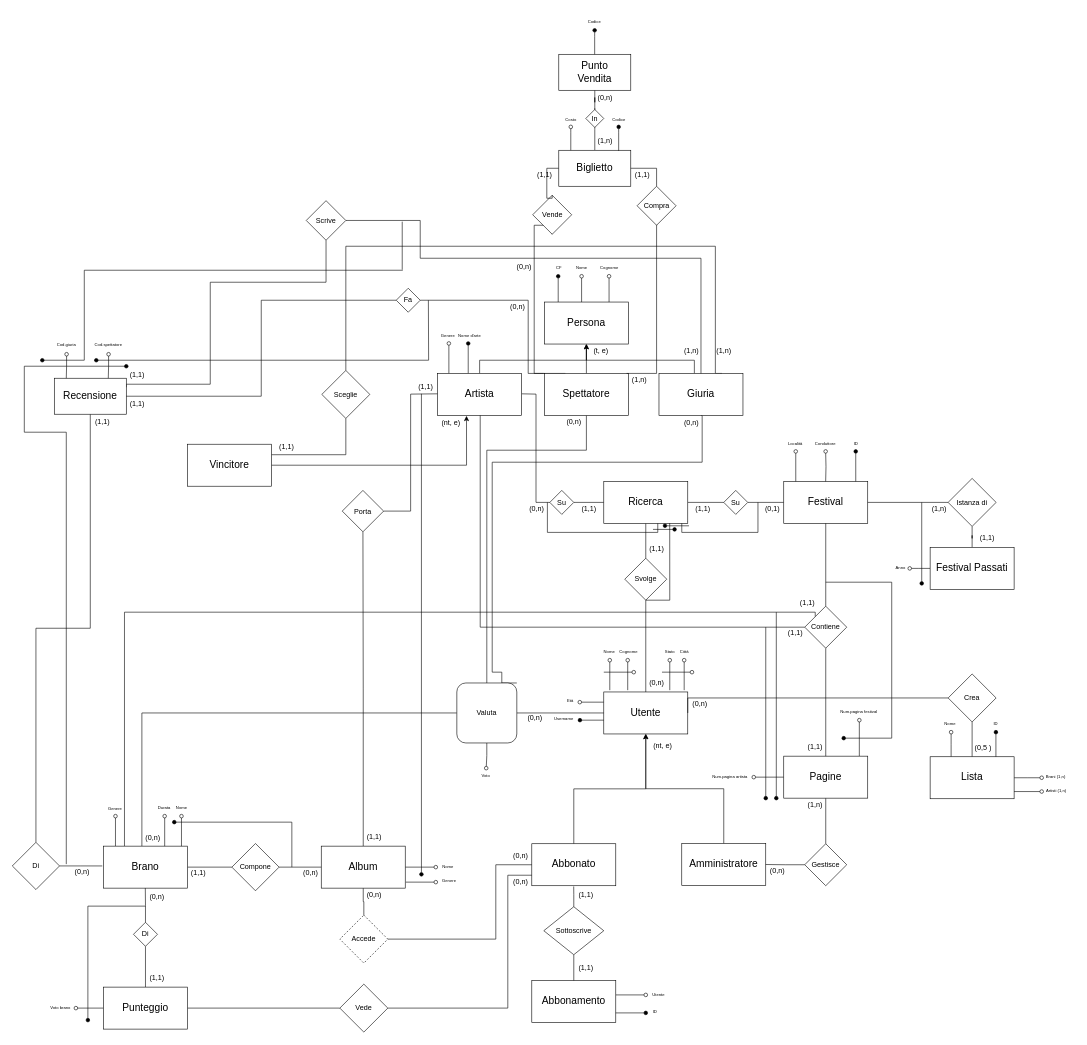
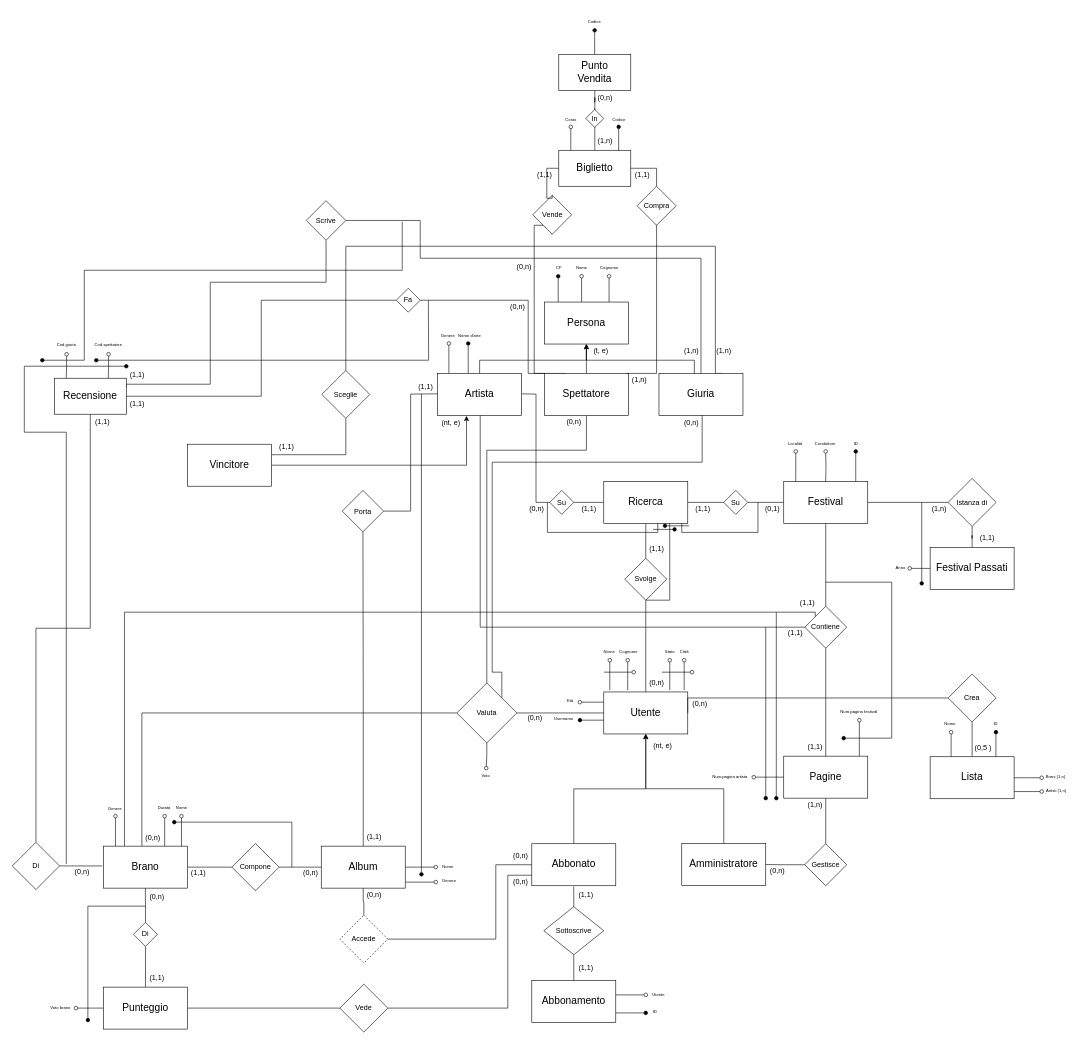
node "Valuta": shape rounded rectangle -> diamond
